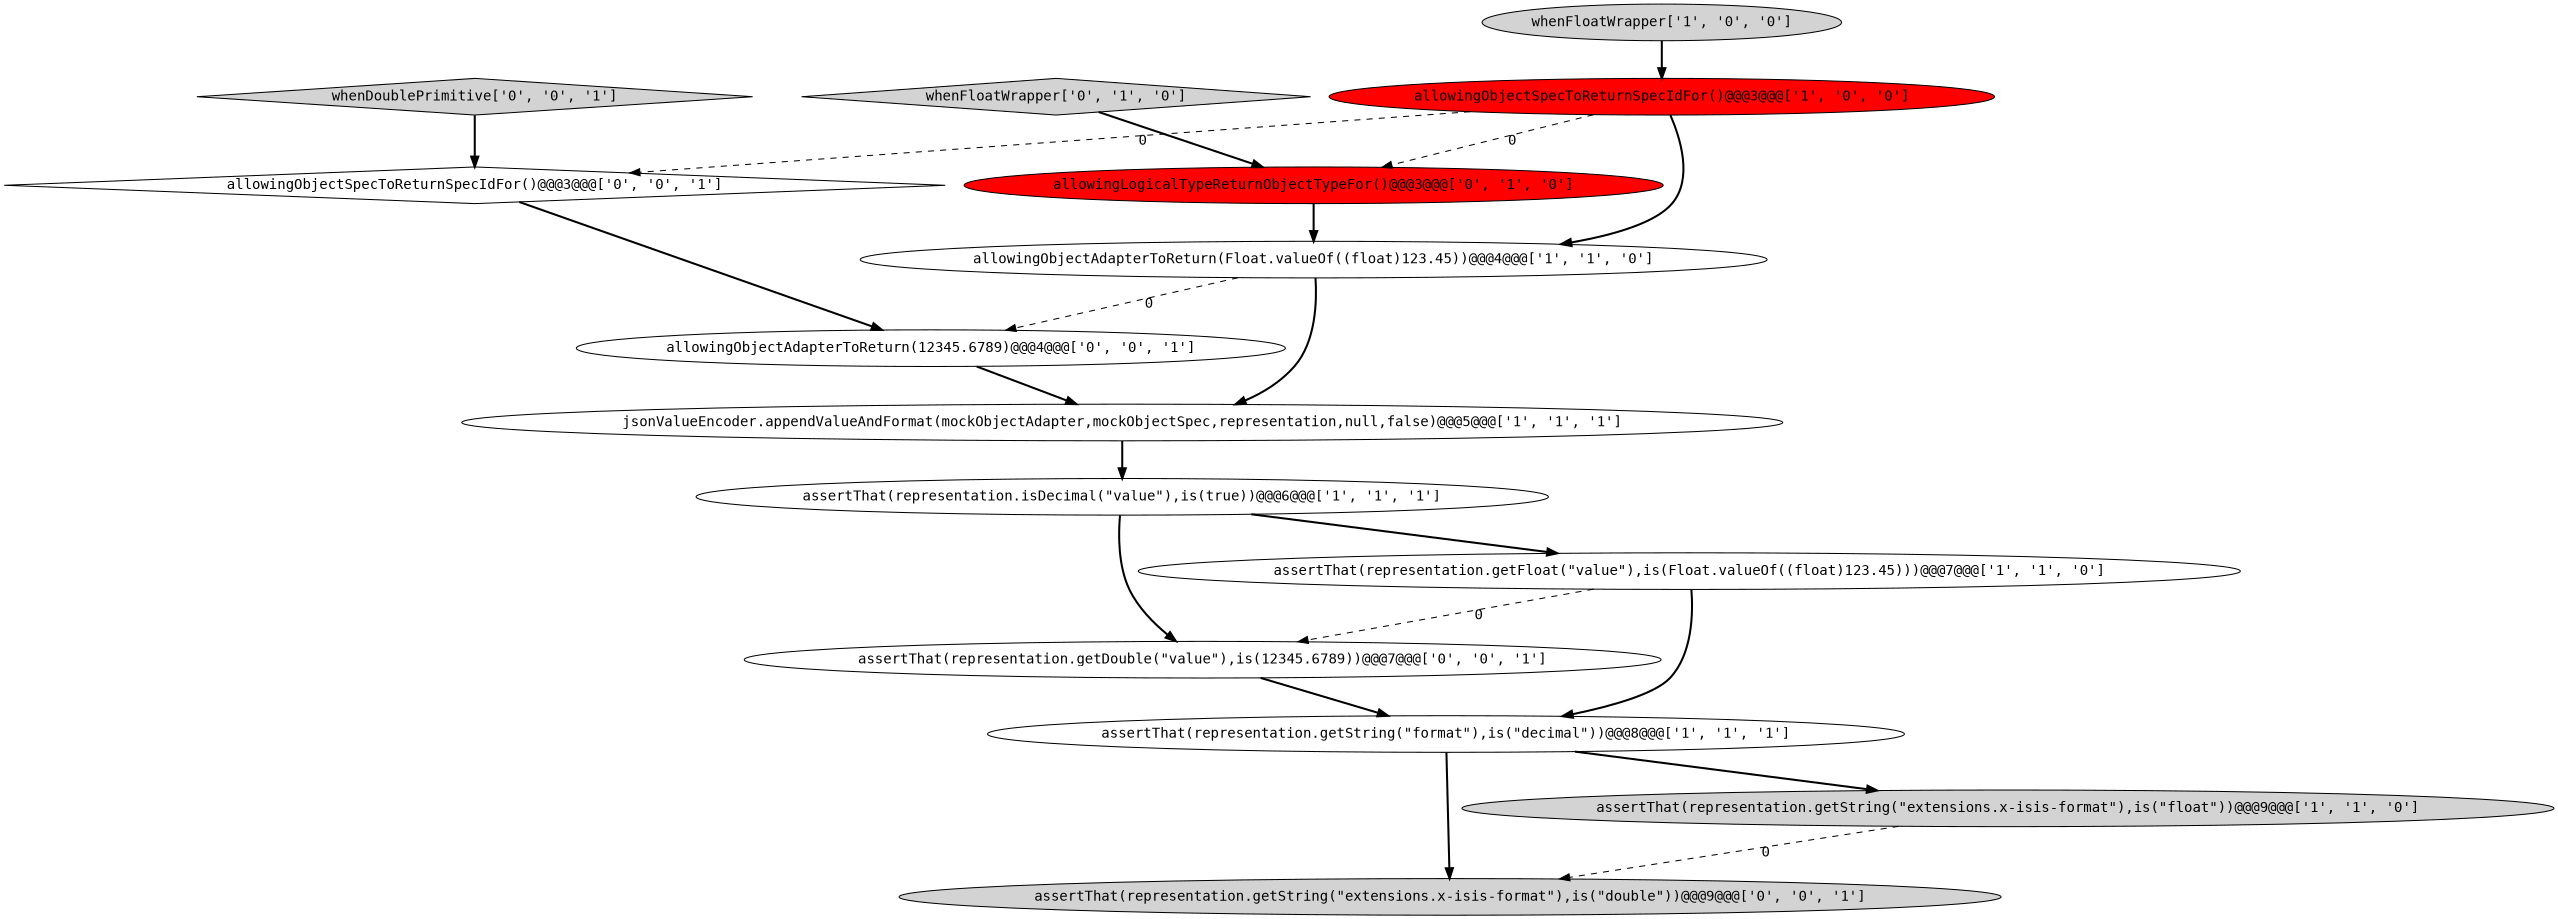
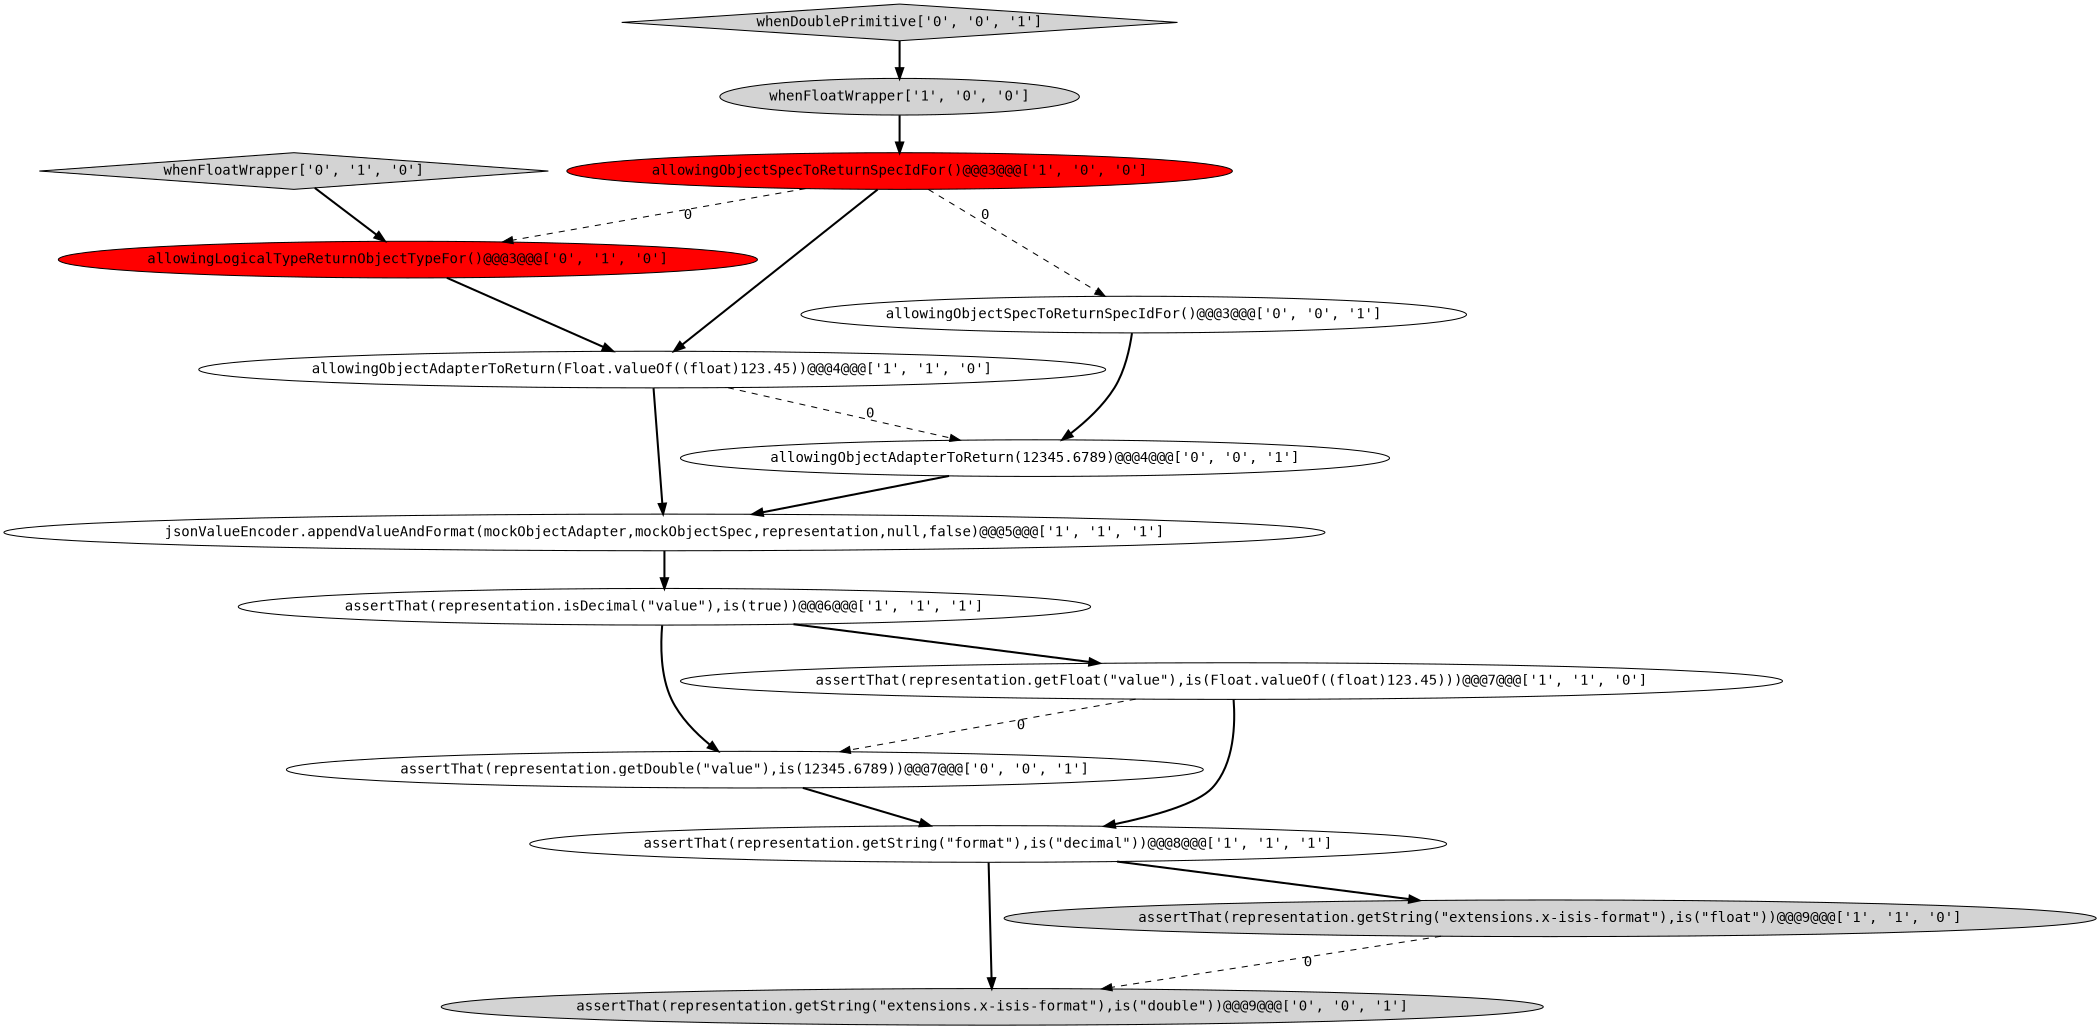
edge "whenDoublePrimitive['0', '0', '1']" -> "allowingObjectSpecToReturnSpecIdFor()@@@3@@@['0', '0', '1']": now "whenDoublePrimitive['0', '0', '1']" -> "whenFloatWrapper['1', '0', '0']"
node "allowingObjectSpecToReturnSpecIdFor()@@@3@@@['0', '0', '1']": shape diamond -> ellipse
